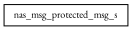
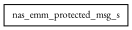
node "nas_msg_protected_msg_s": label "nas_msg_protected_msg_s" -> "nas_emm_protected_msg_s"
